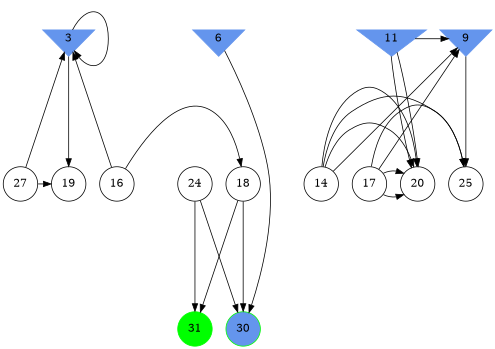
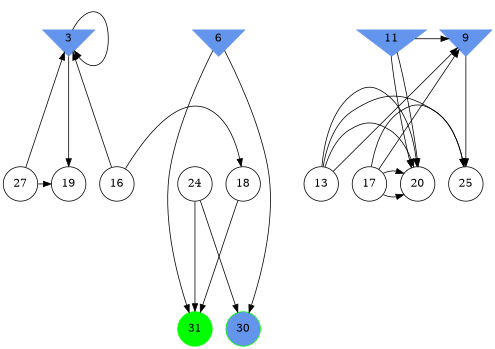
edge "6" -> "31": added
node "14": label "14" -> "13"
edge "18" -> "30": removed
